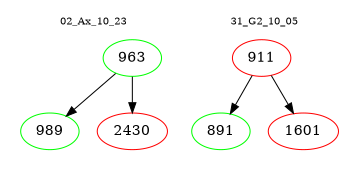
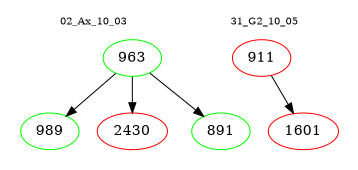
cluster "02_Ax_10_23": label "02_Ax_10_23" -> "02_Ax_10_03"
edge "911" -> "891": now "963" -> "891"
